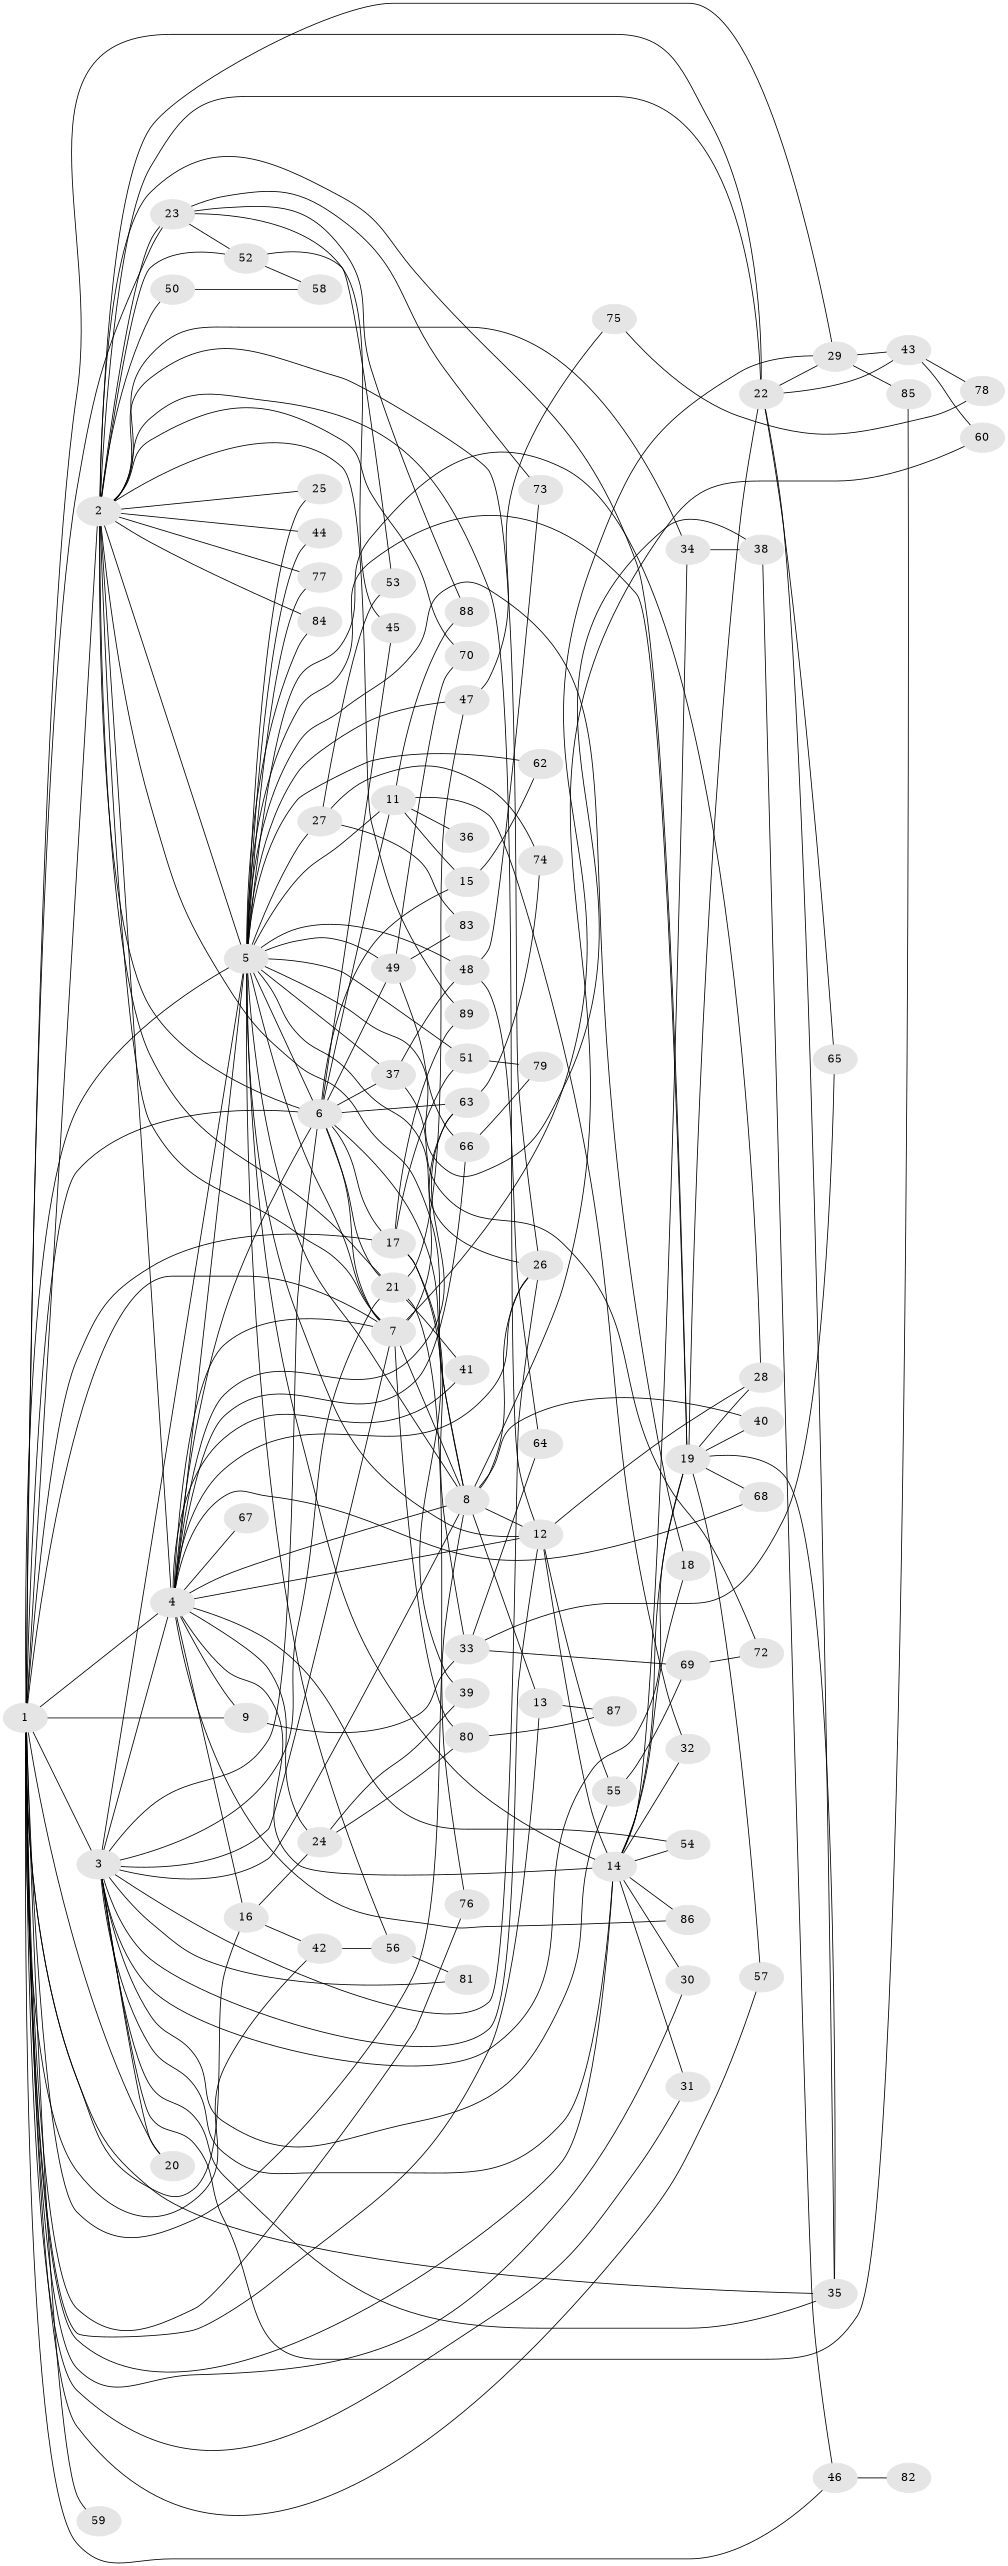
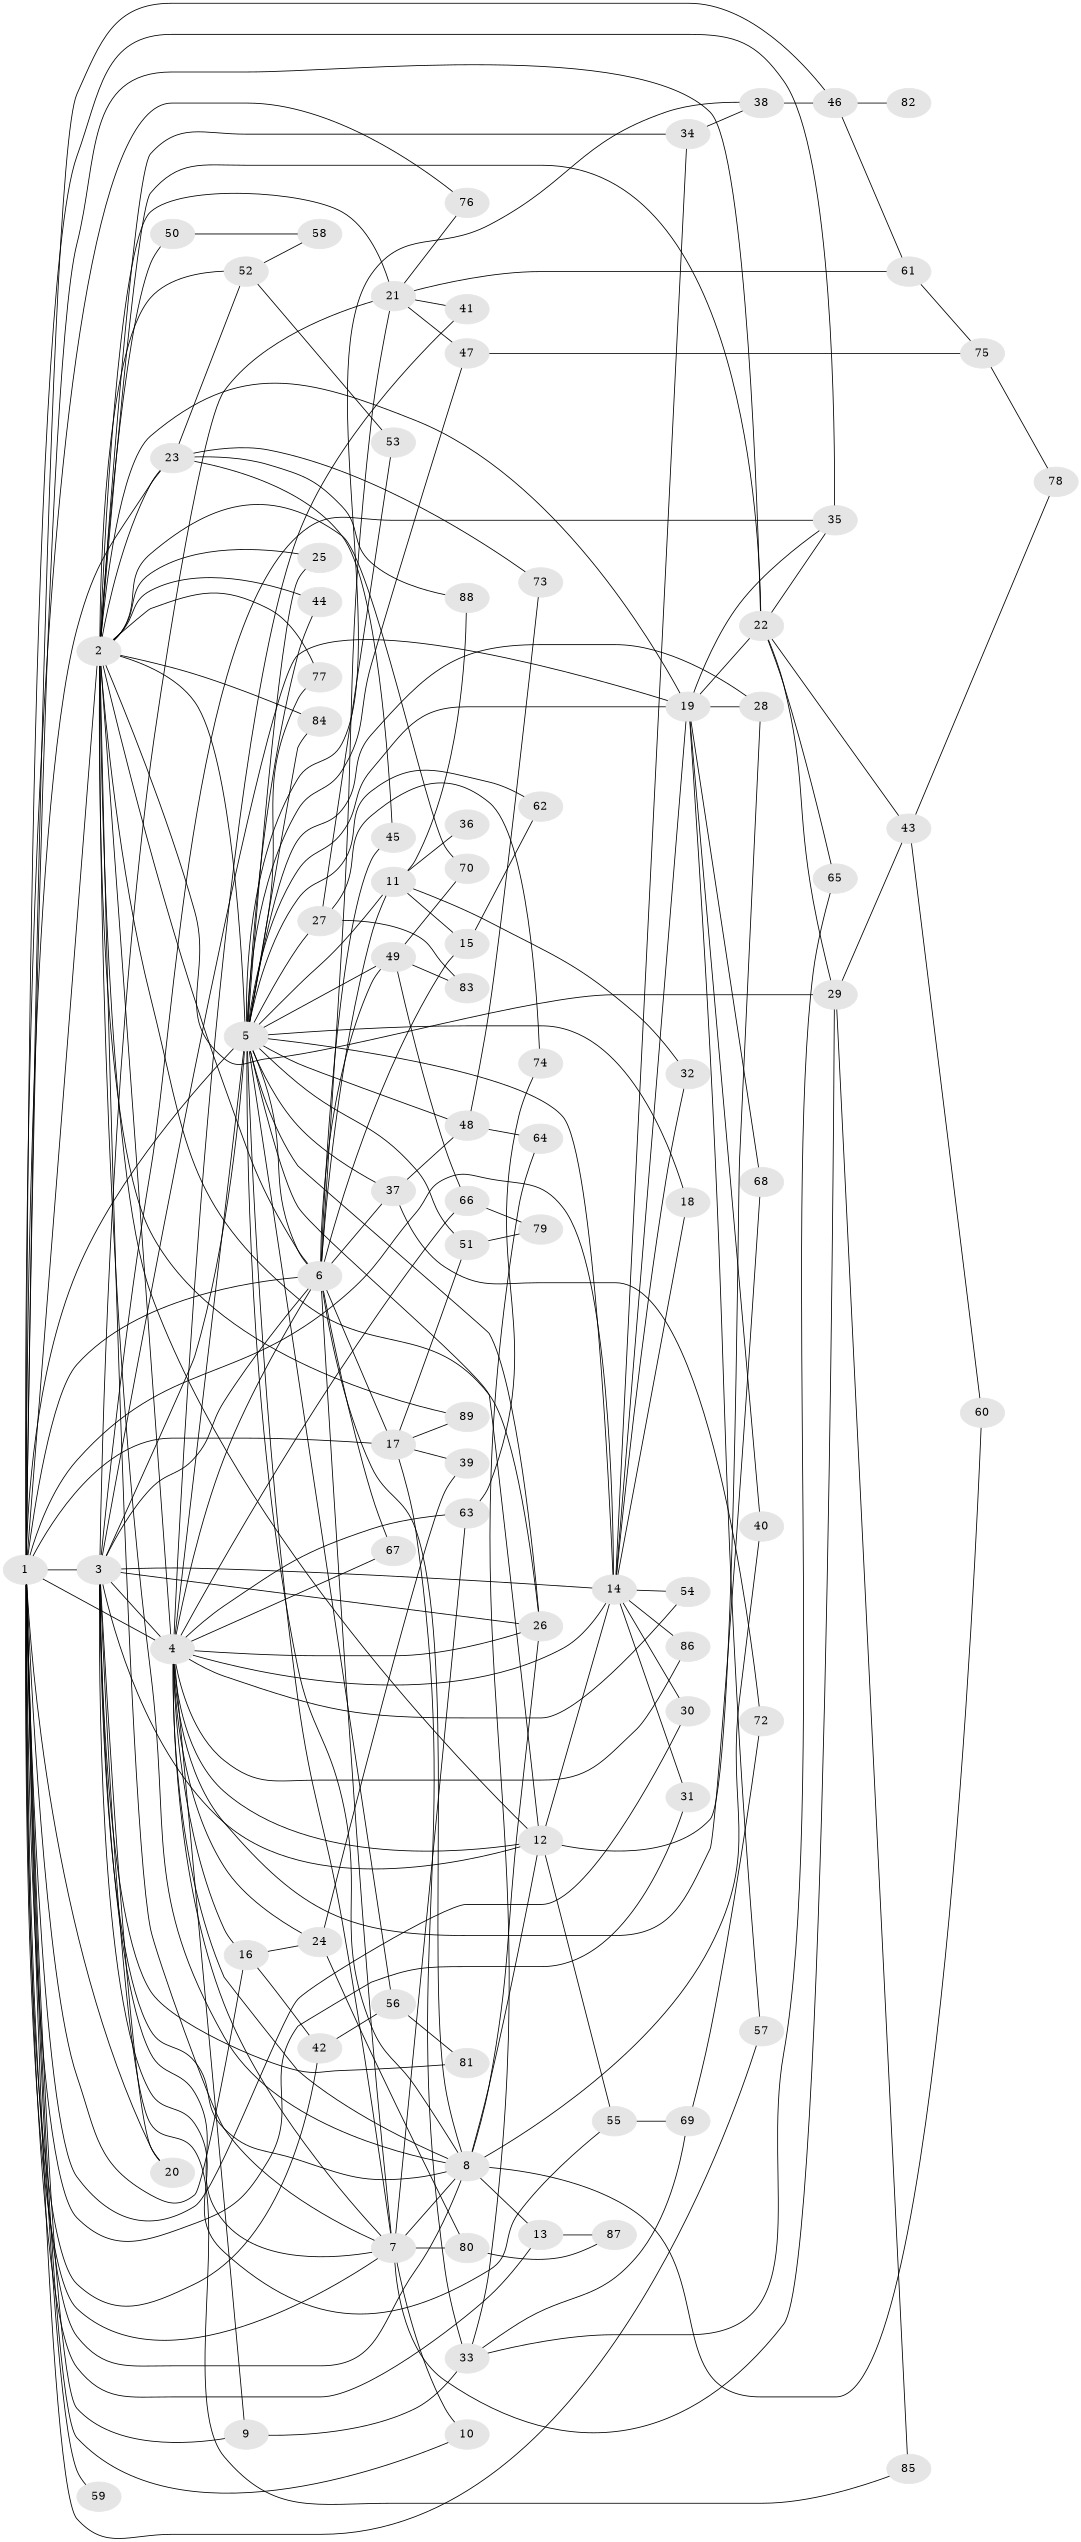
node "61": added
edge "63" -- "6": now "67" -- "6"
node "10": added
